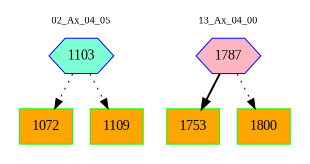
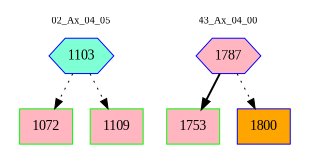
cluster "13_Ax_04_00": label "13_Ax_04_00" -> "43_Ax_04_00"
node "1072": fillcolor orange -> lightpink
node "1109": fillcolor orange -> lightpink
node "1753": fillcolor orange -> lightpink
node "1800": color green -> blue
